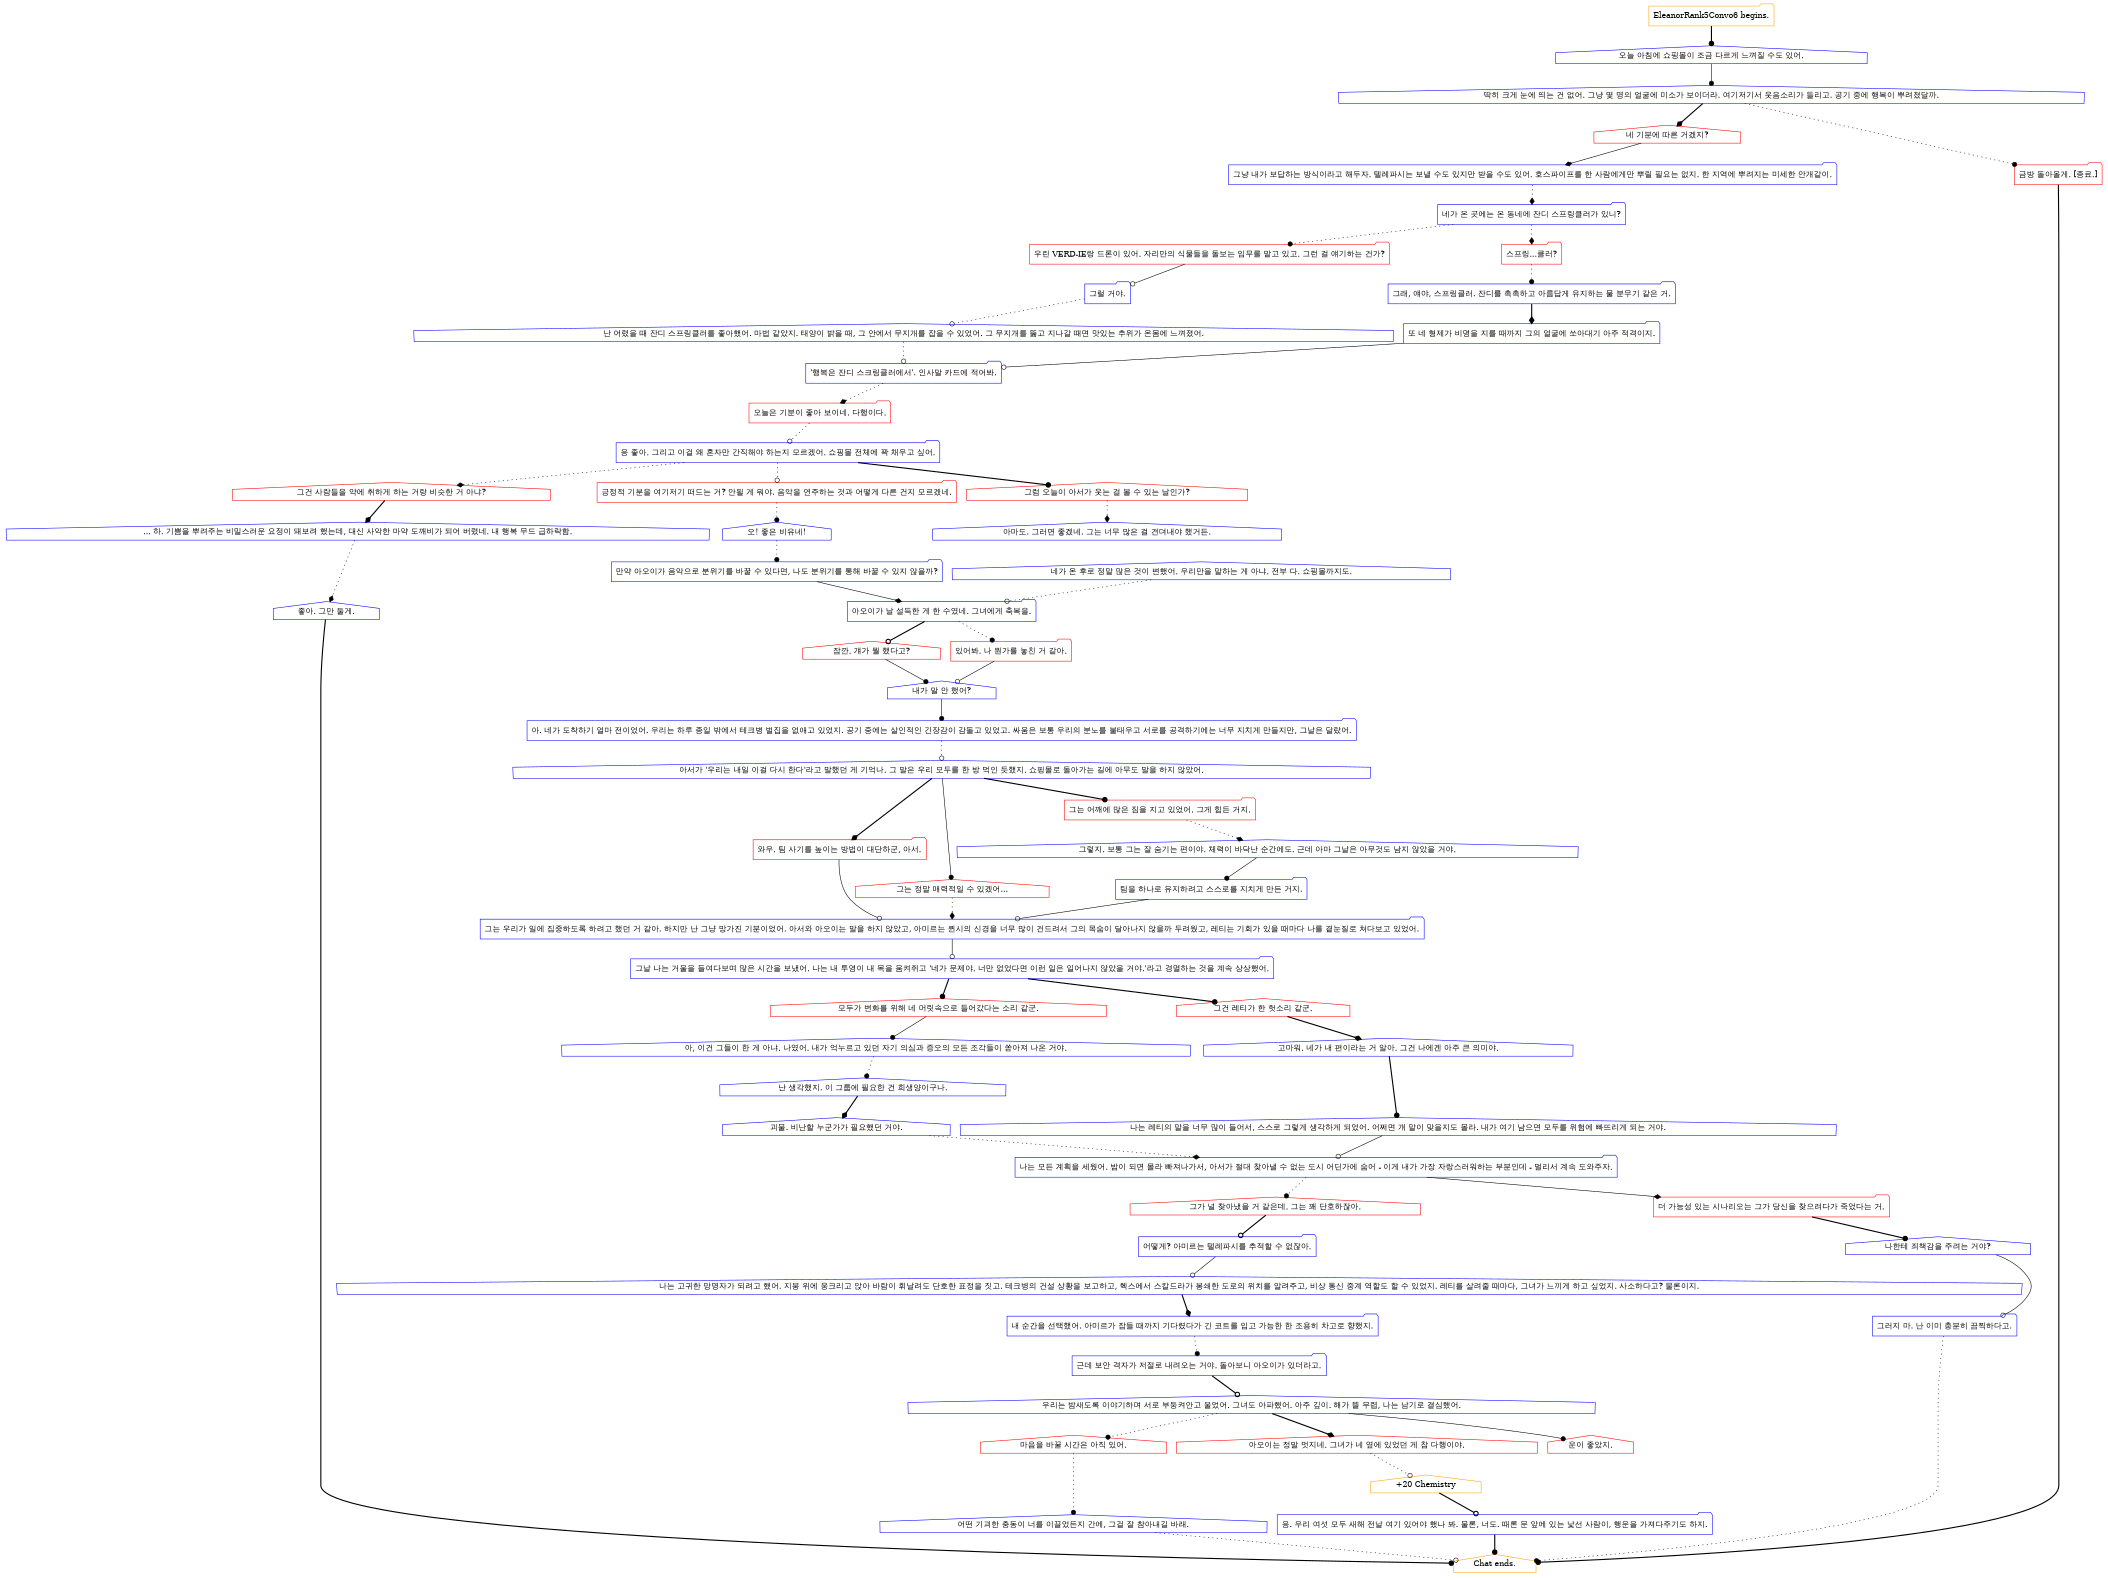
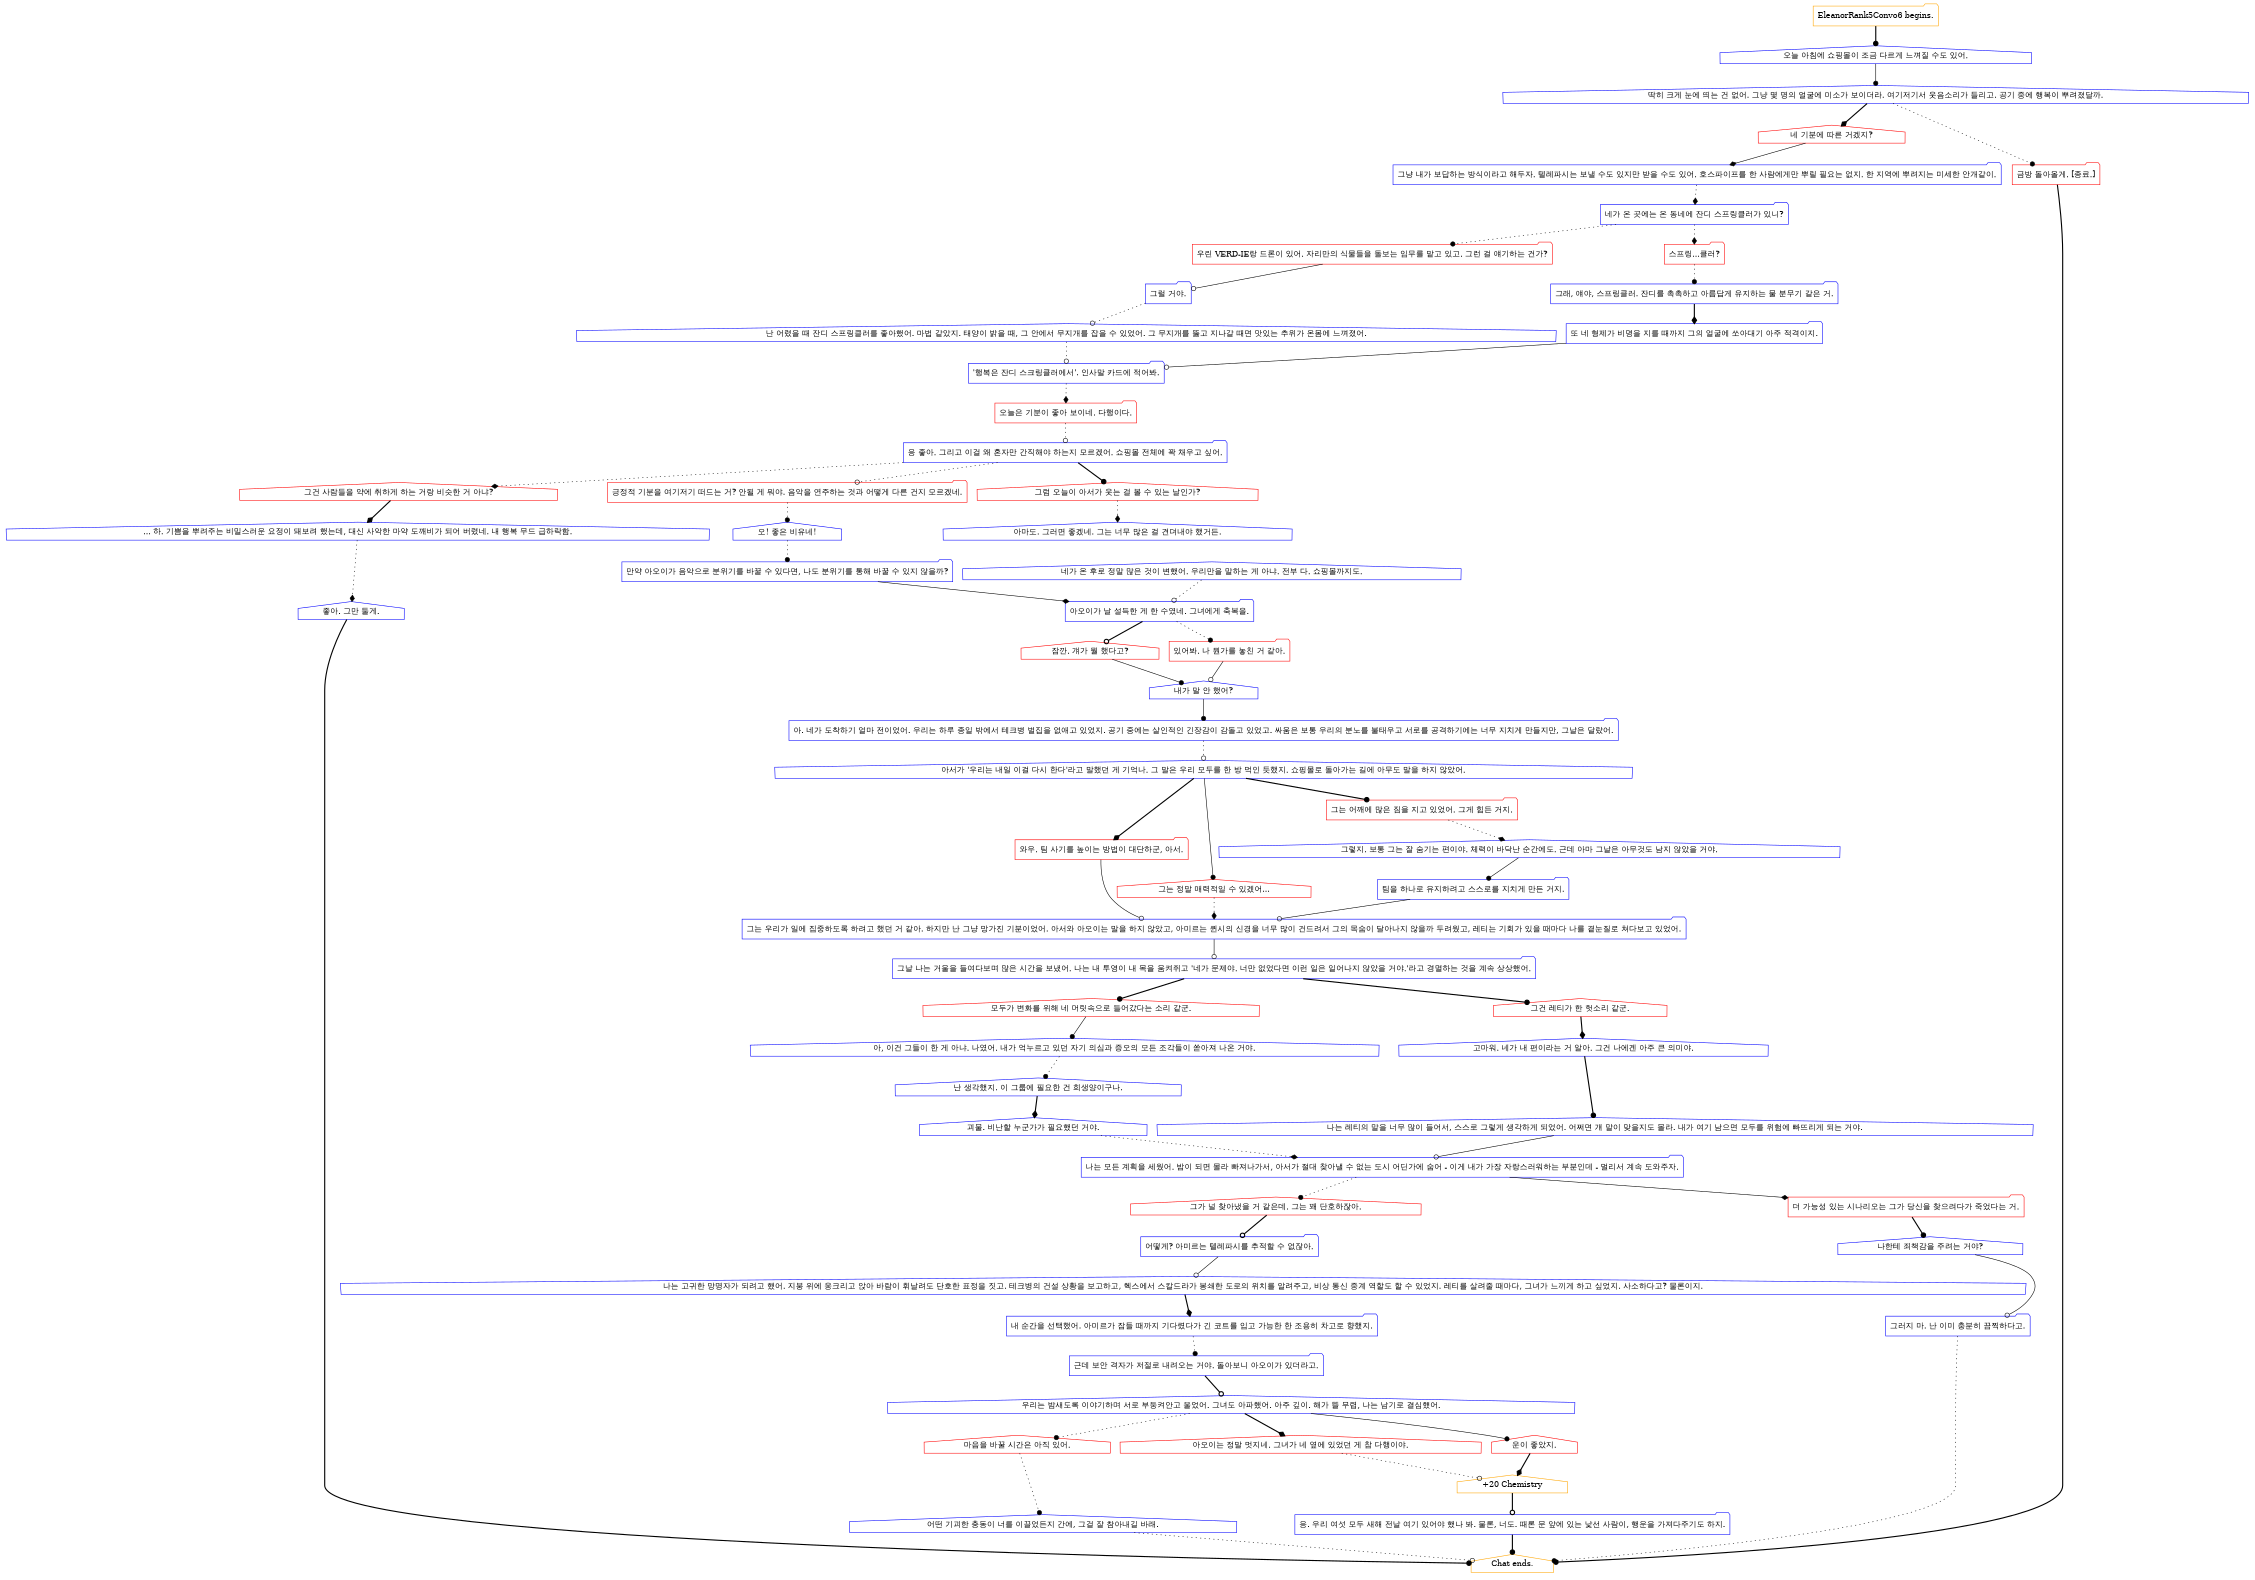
edge "운이 좋았지." -> "+20 Chemistry": added
